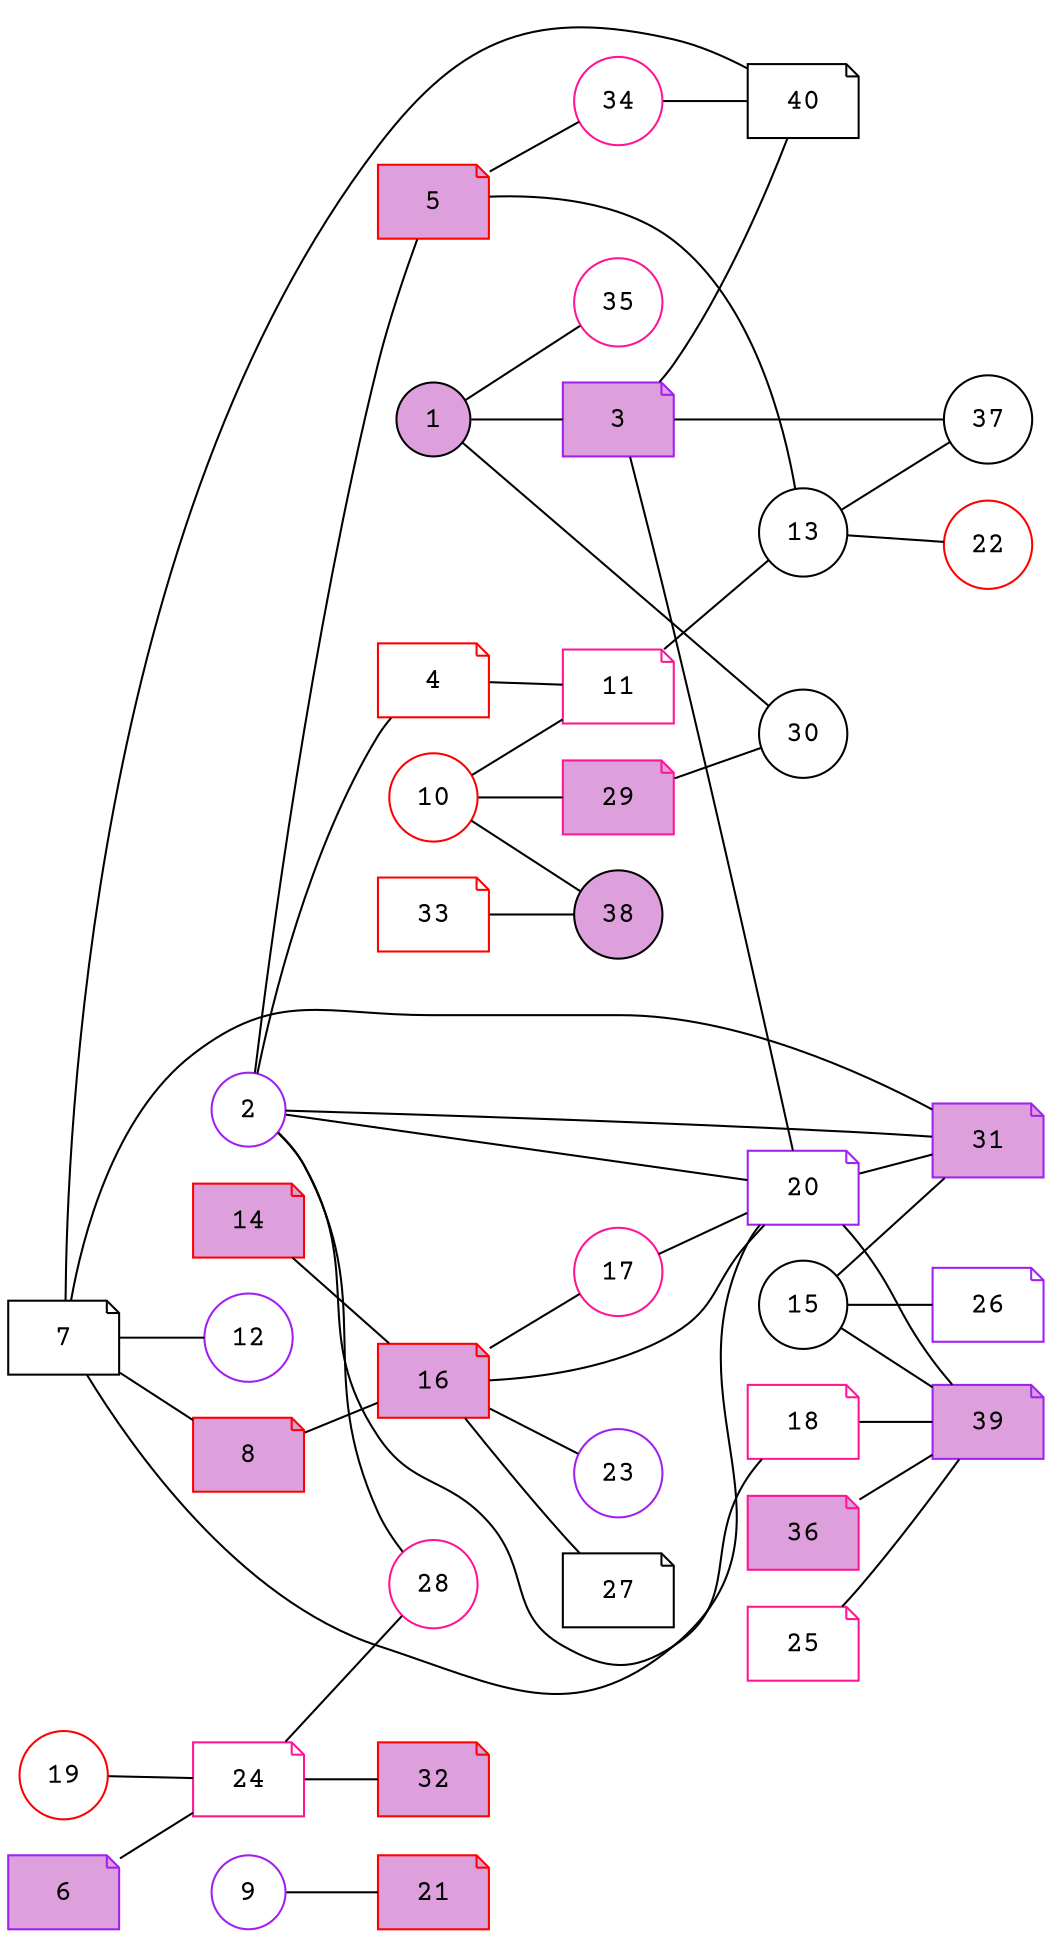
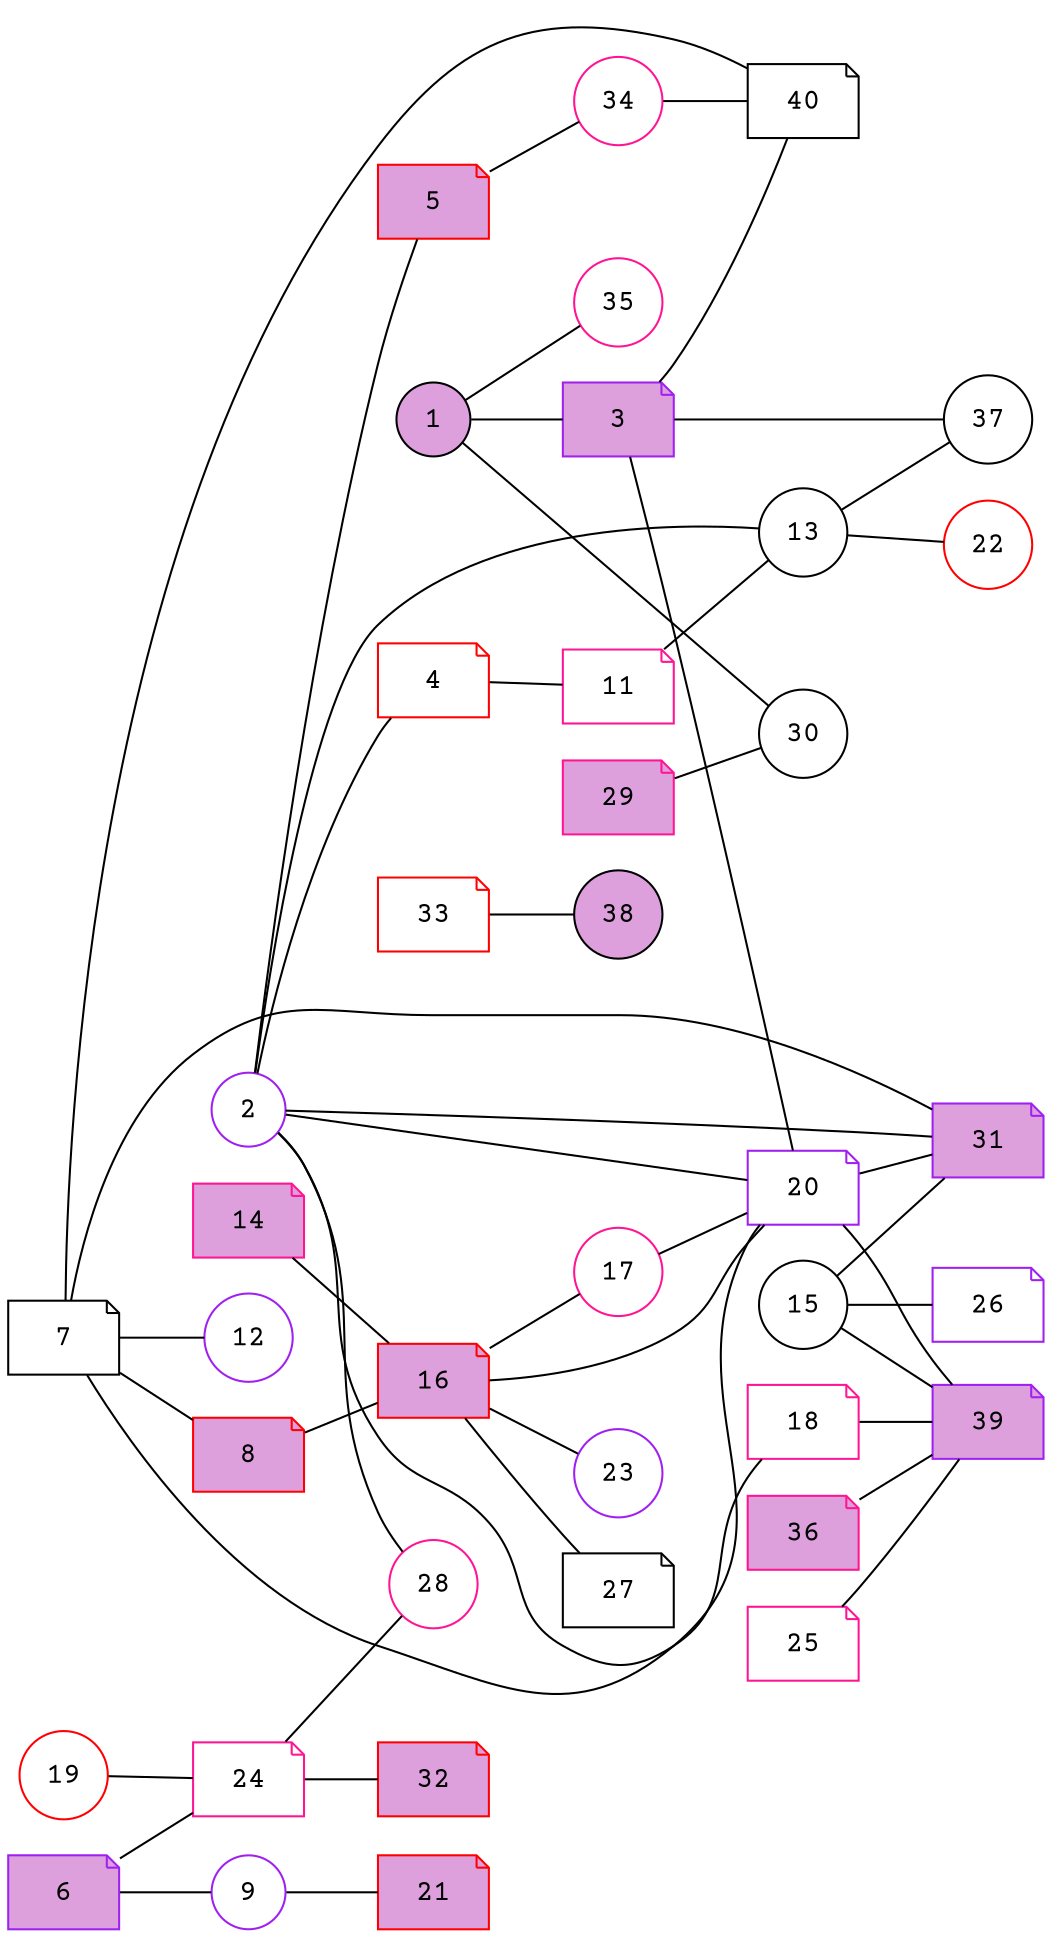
edge "5" -- "13": now "2" -- "13"
node "10": removed
node "14": color red -> deeppink
edge "6" -- "9": added
